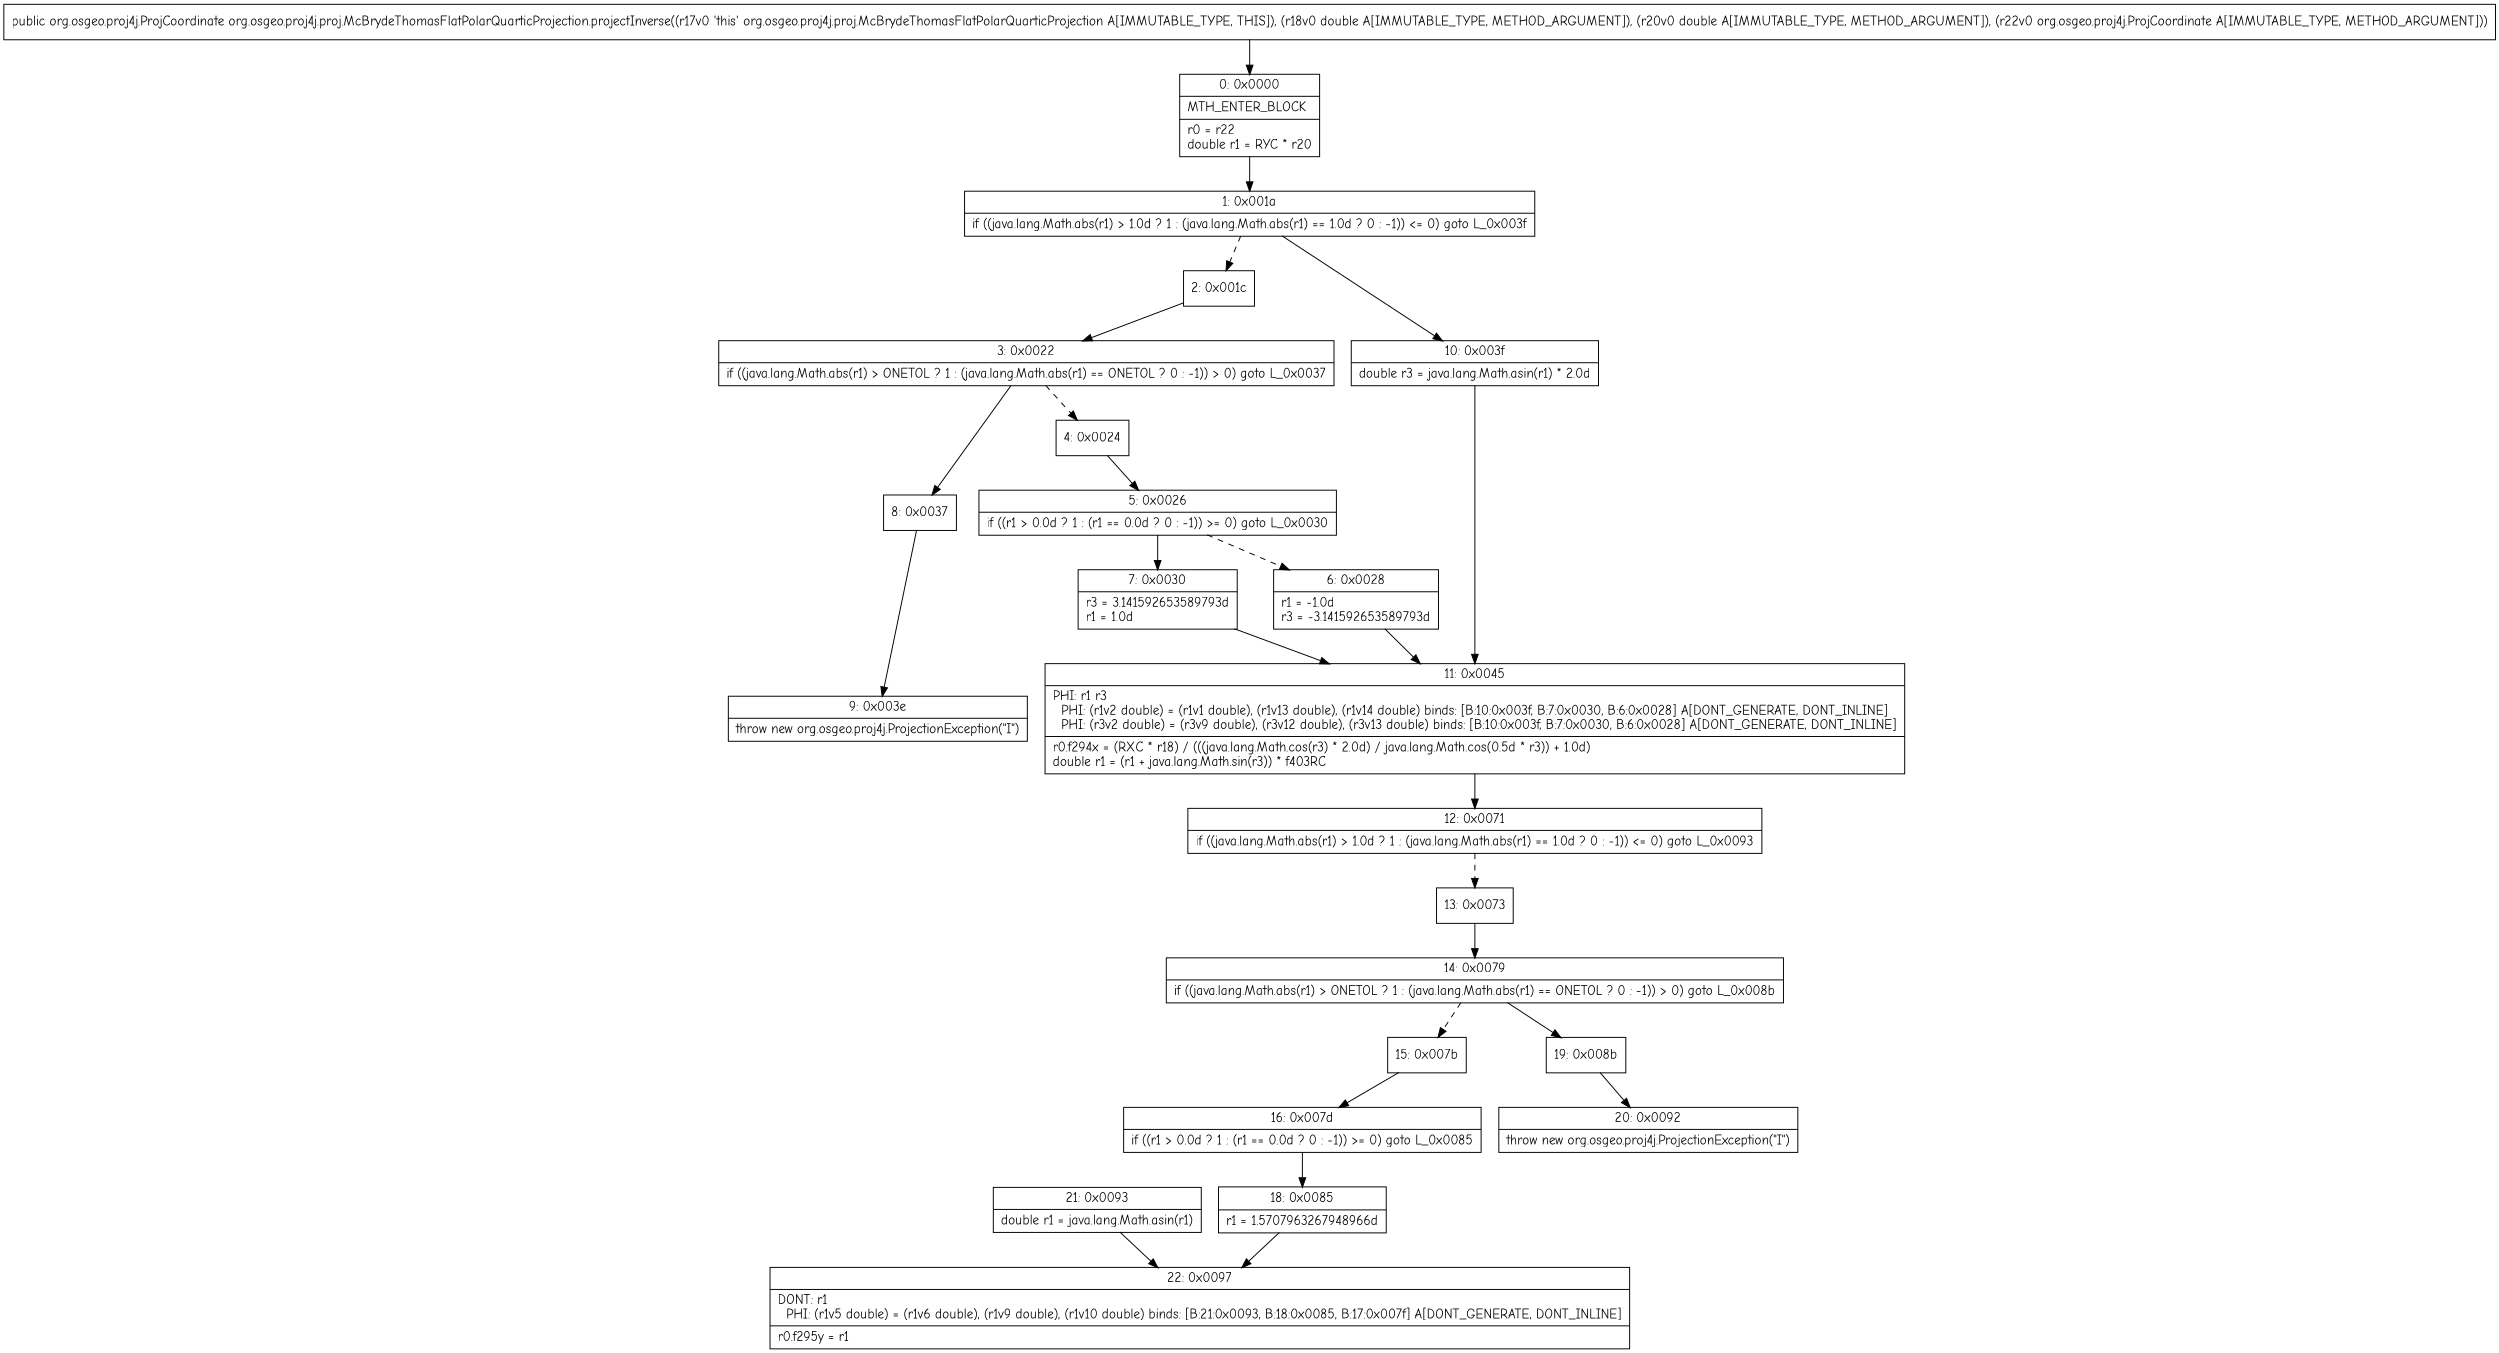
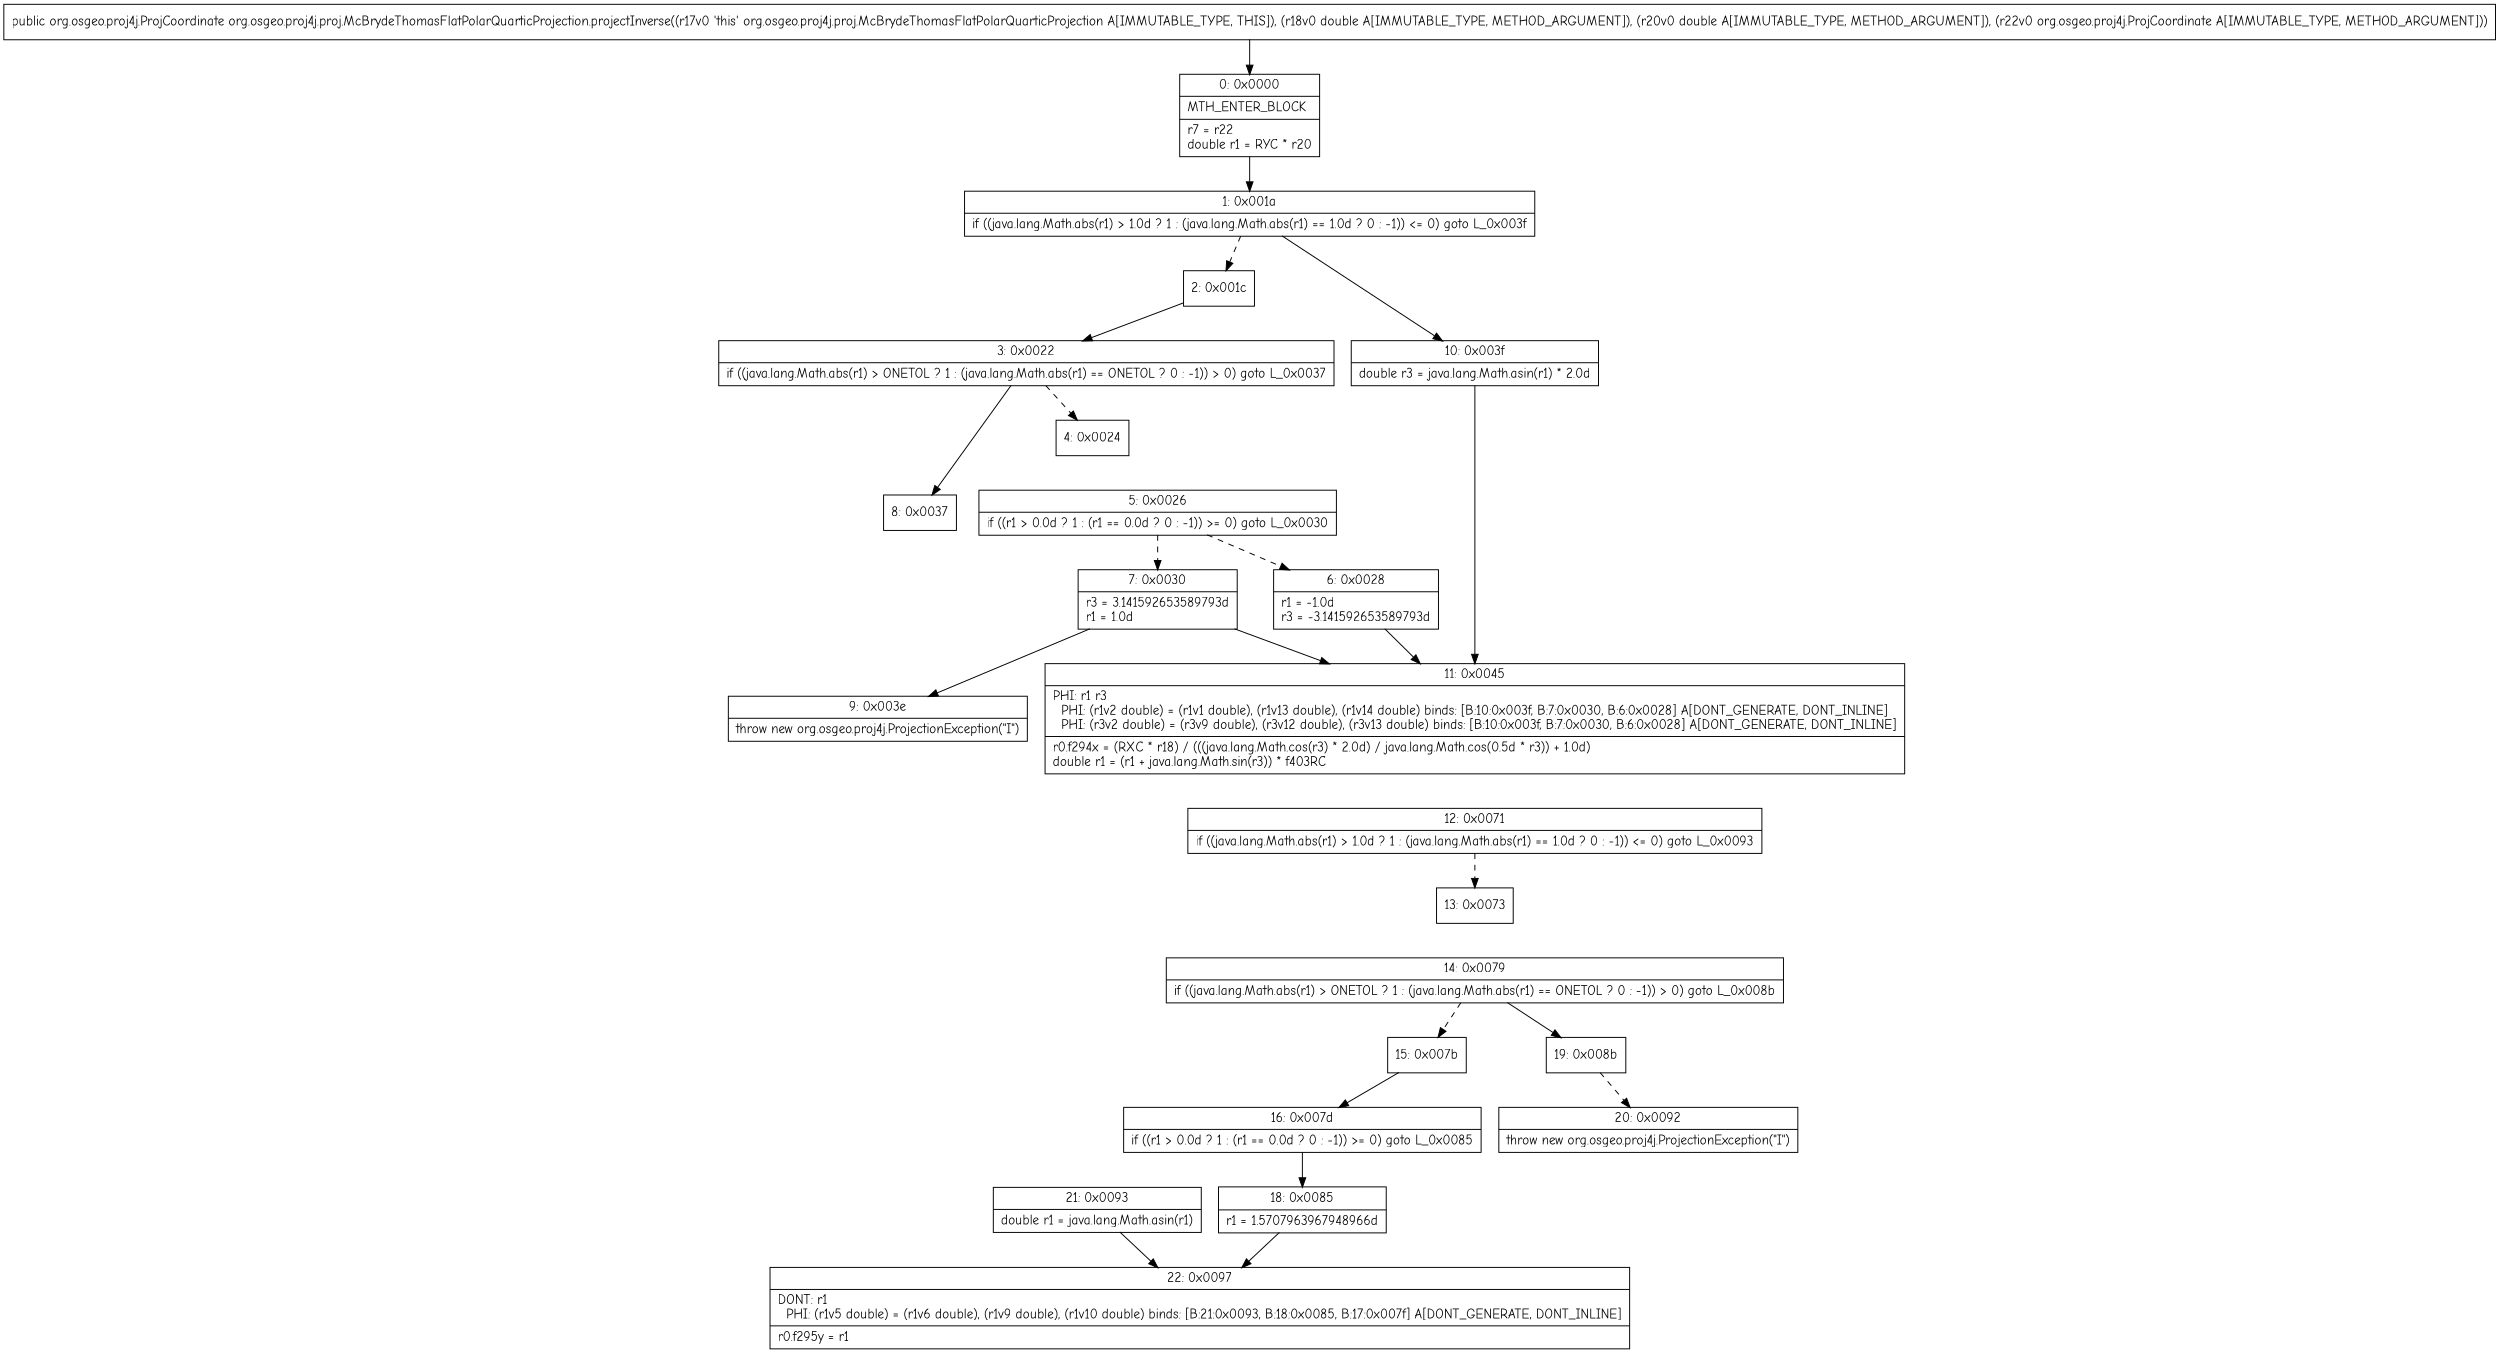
node "0: 0x0000": text "r0 = r22" -> "r7 = r22"
edge "4: 0x0024" -> "5: 0x0026": removed
edge "5: 0x0026" -> "7: 0x0030": style solid -> dashed
edge "8: 0x0037" -> "9: 0x003e": now "7: 0x0030" -> "9: 0x003e"
edge "11: 0x0045" -> "12: 0x0071": removed
edge "13: 0x0073" -> "14: 0x0079": removed
edge "19: 0x008b" -> "20: 0x0092": style solid -> dashed
node "18: 0x0085": text "r1 = 1.5707963267948966d" -> "r1 = 1.5707963967948966d"
